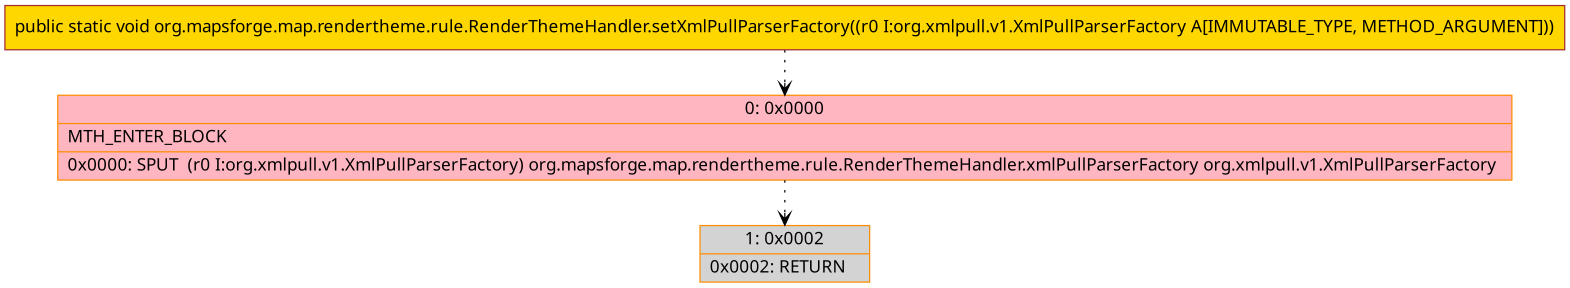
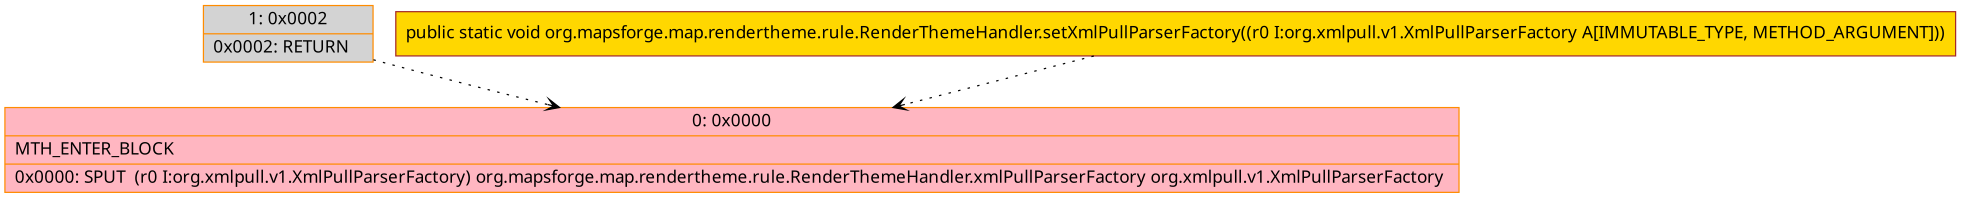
edge "0: 0x0000" -> "1: 0x0002": reversed
